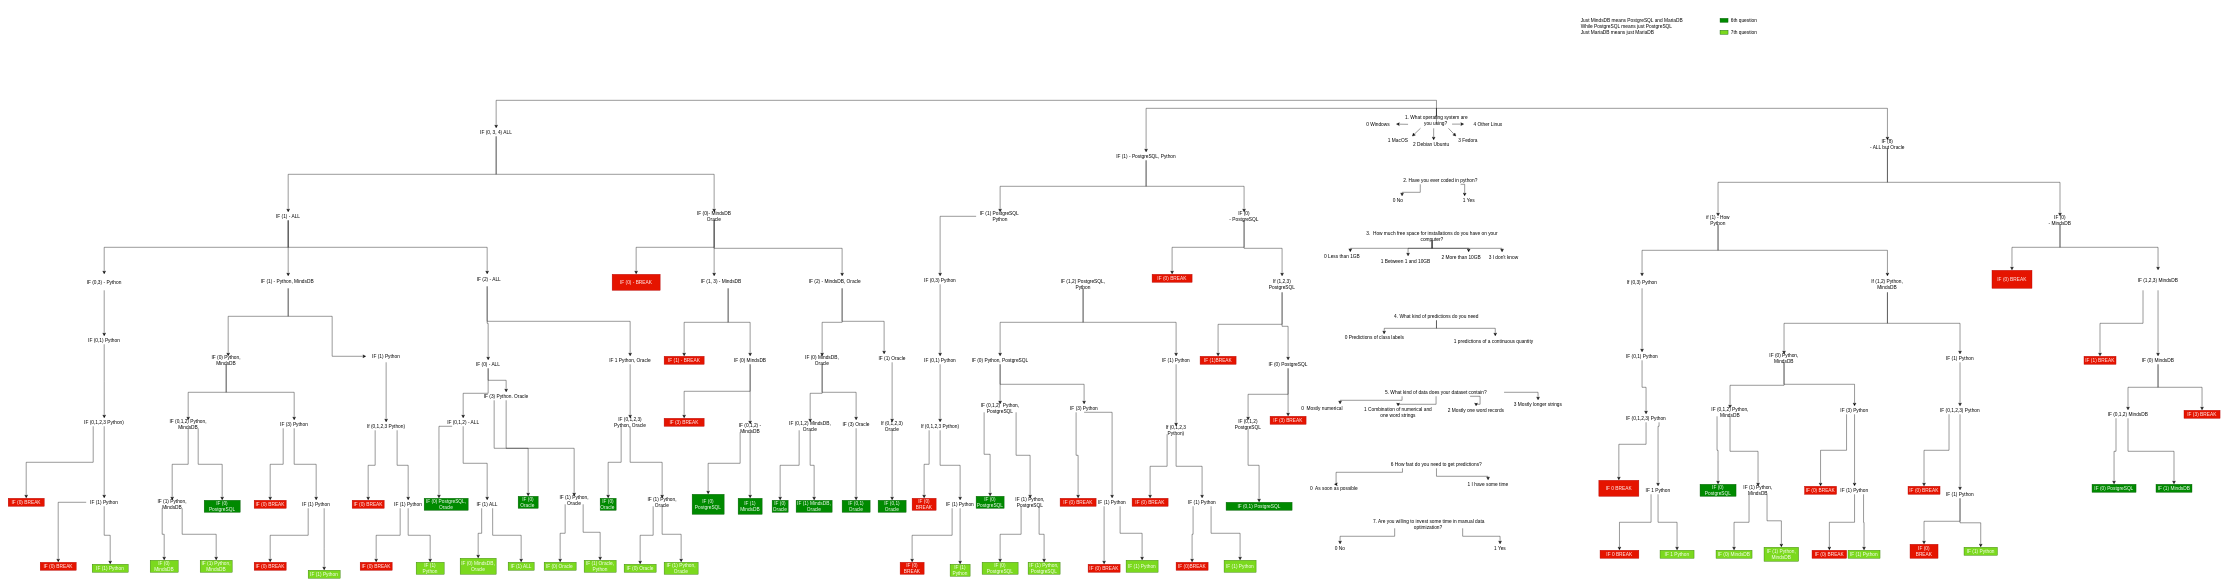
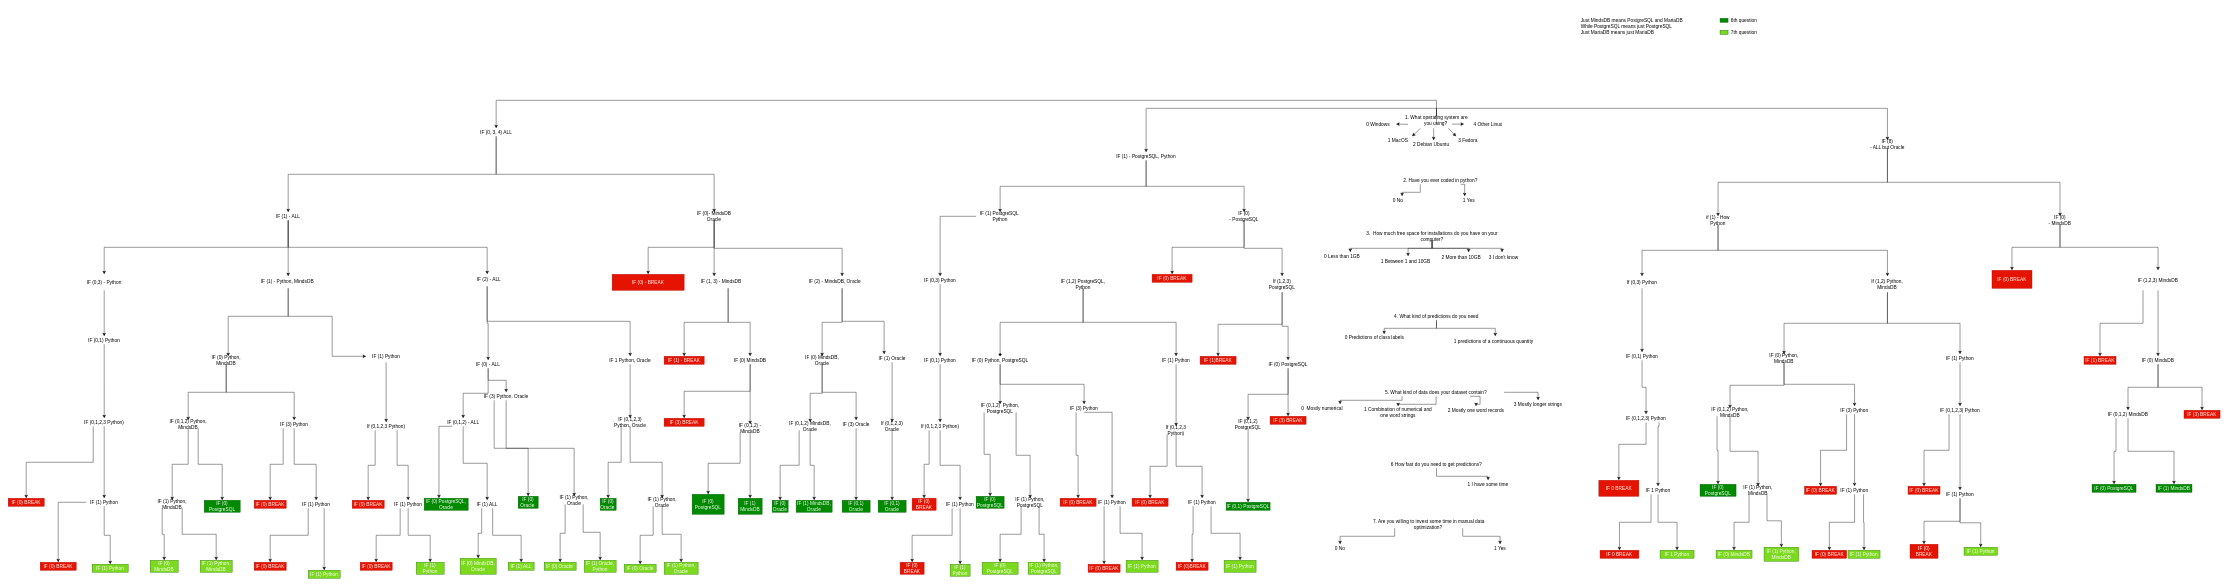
node "IF (0) - BREAK": size 48x16 -> 72x16
edge "IF (1,2) PostgreSQL, Python" -> "IF (0) Python, PostgreSQL": arrowhead classic -> diamond
edge "6 How fast do you need to get predictions?" -> "0 As soon as possible": removed
node "0 As soon as possible": removed
node "IF (0,1) PostgreSQL": size 66x8 -> 44x8
